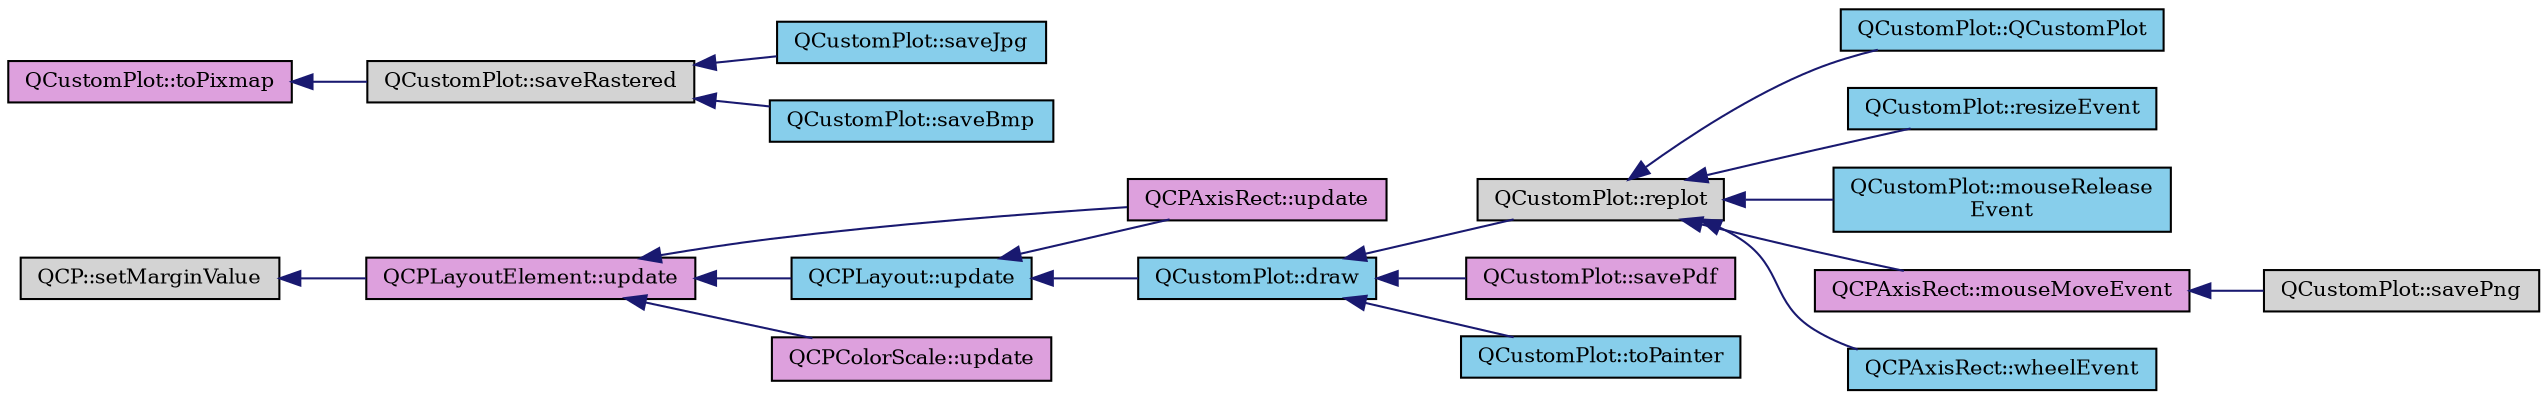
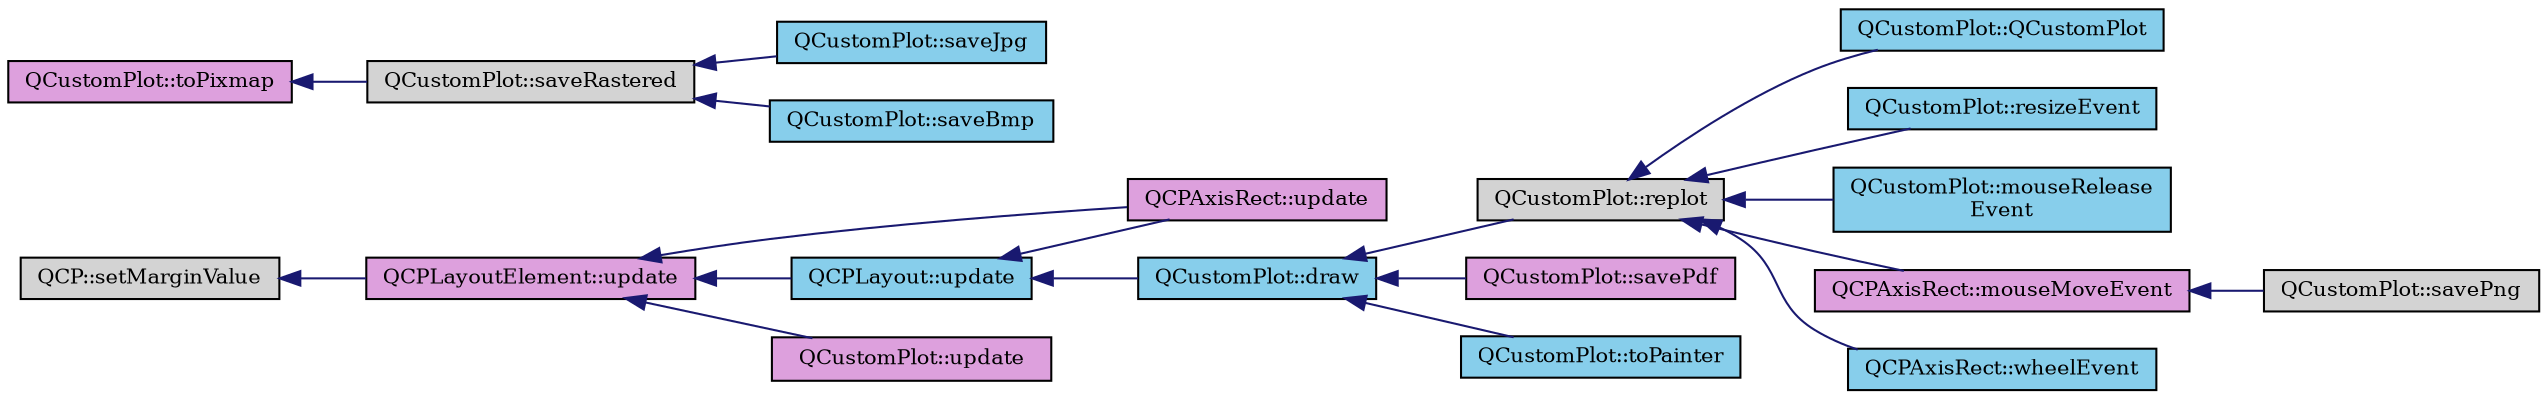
node "QCPColorScale::update": label "QCPColorScale::update" -> "QCustomPlot::update"
